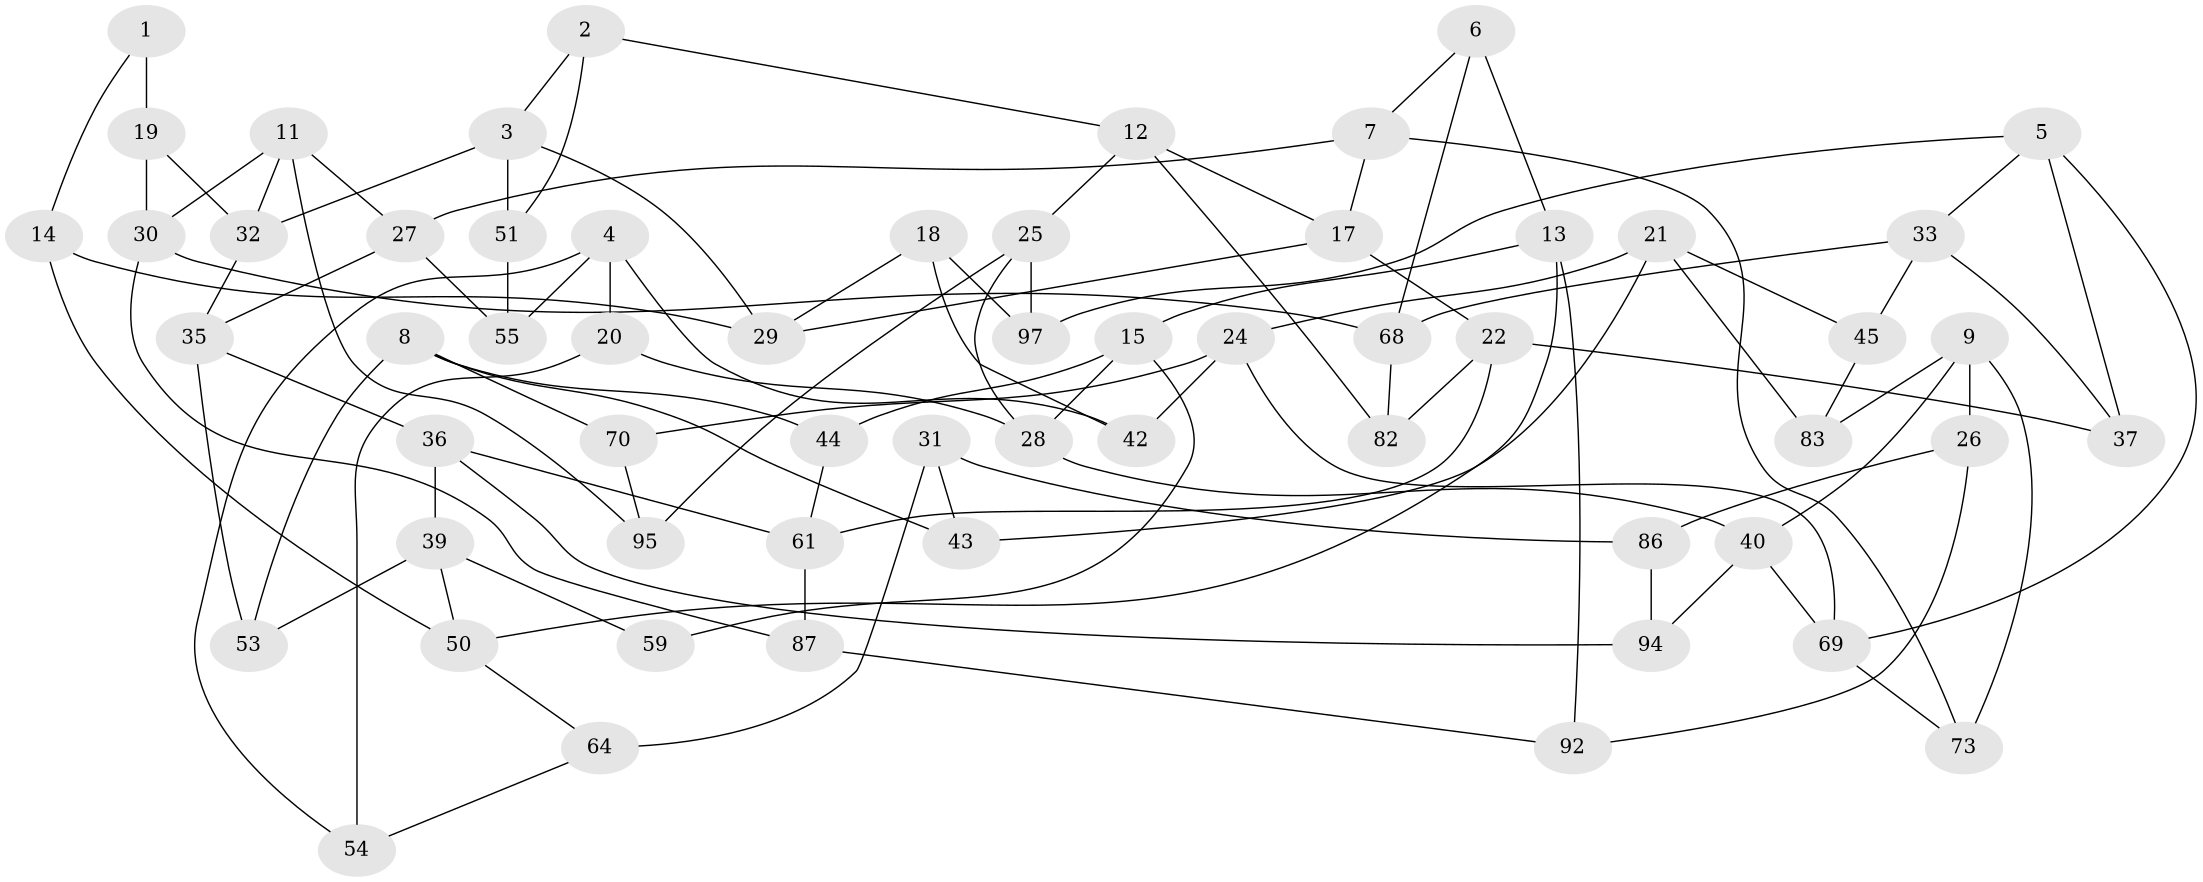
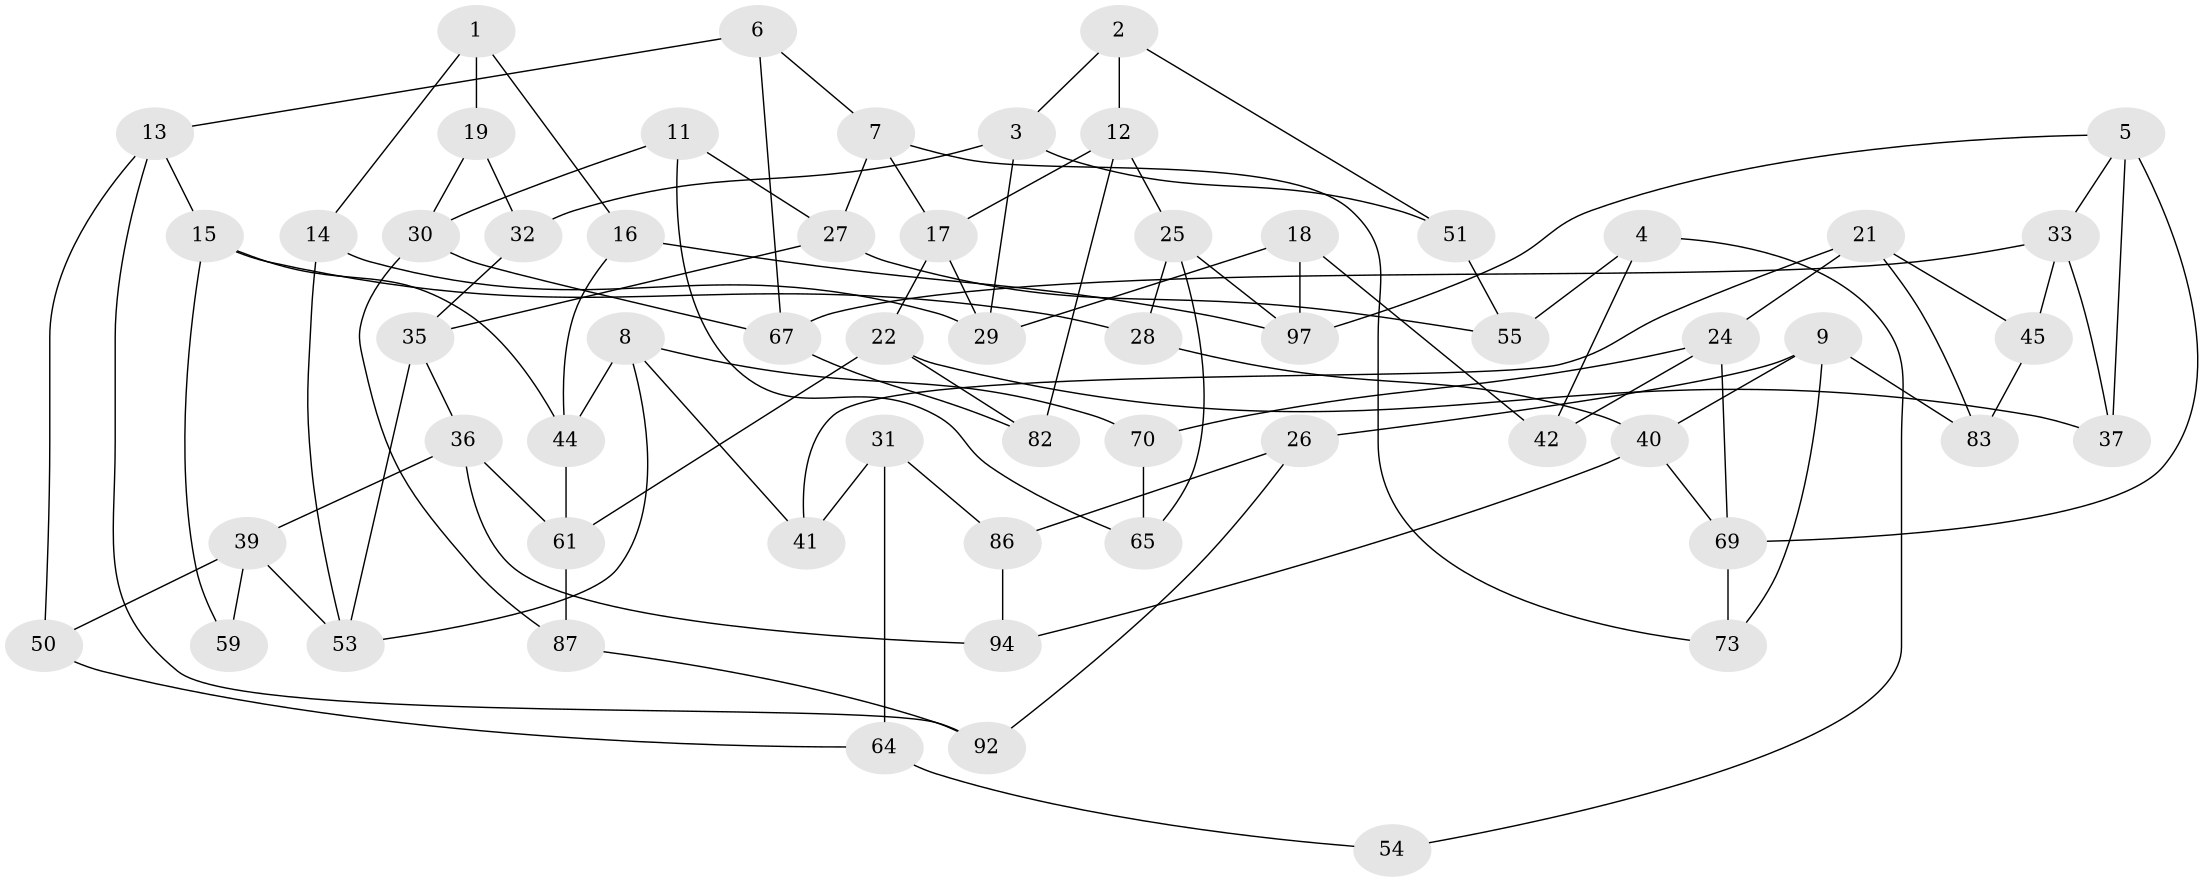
edge "11" -- "32": removed
node "16": added
node "20": removed
node "68": label "68" -> "67"
edge "14" -- "50": now "14" -- "53"
node "95": label "95" -> "65"
node "43": label "43" -> "41"
